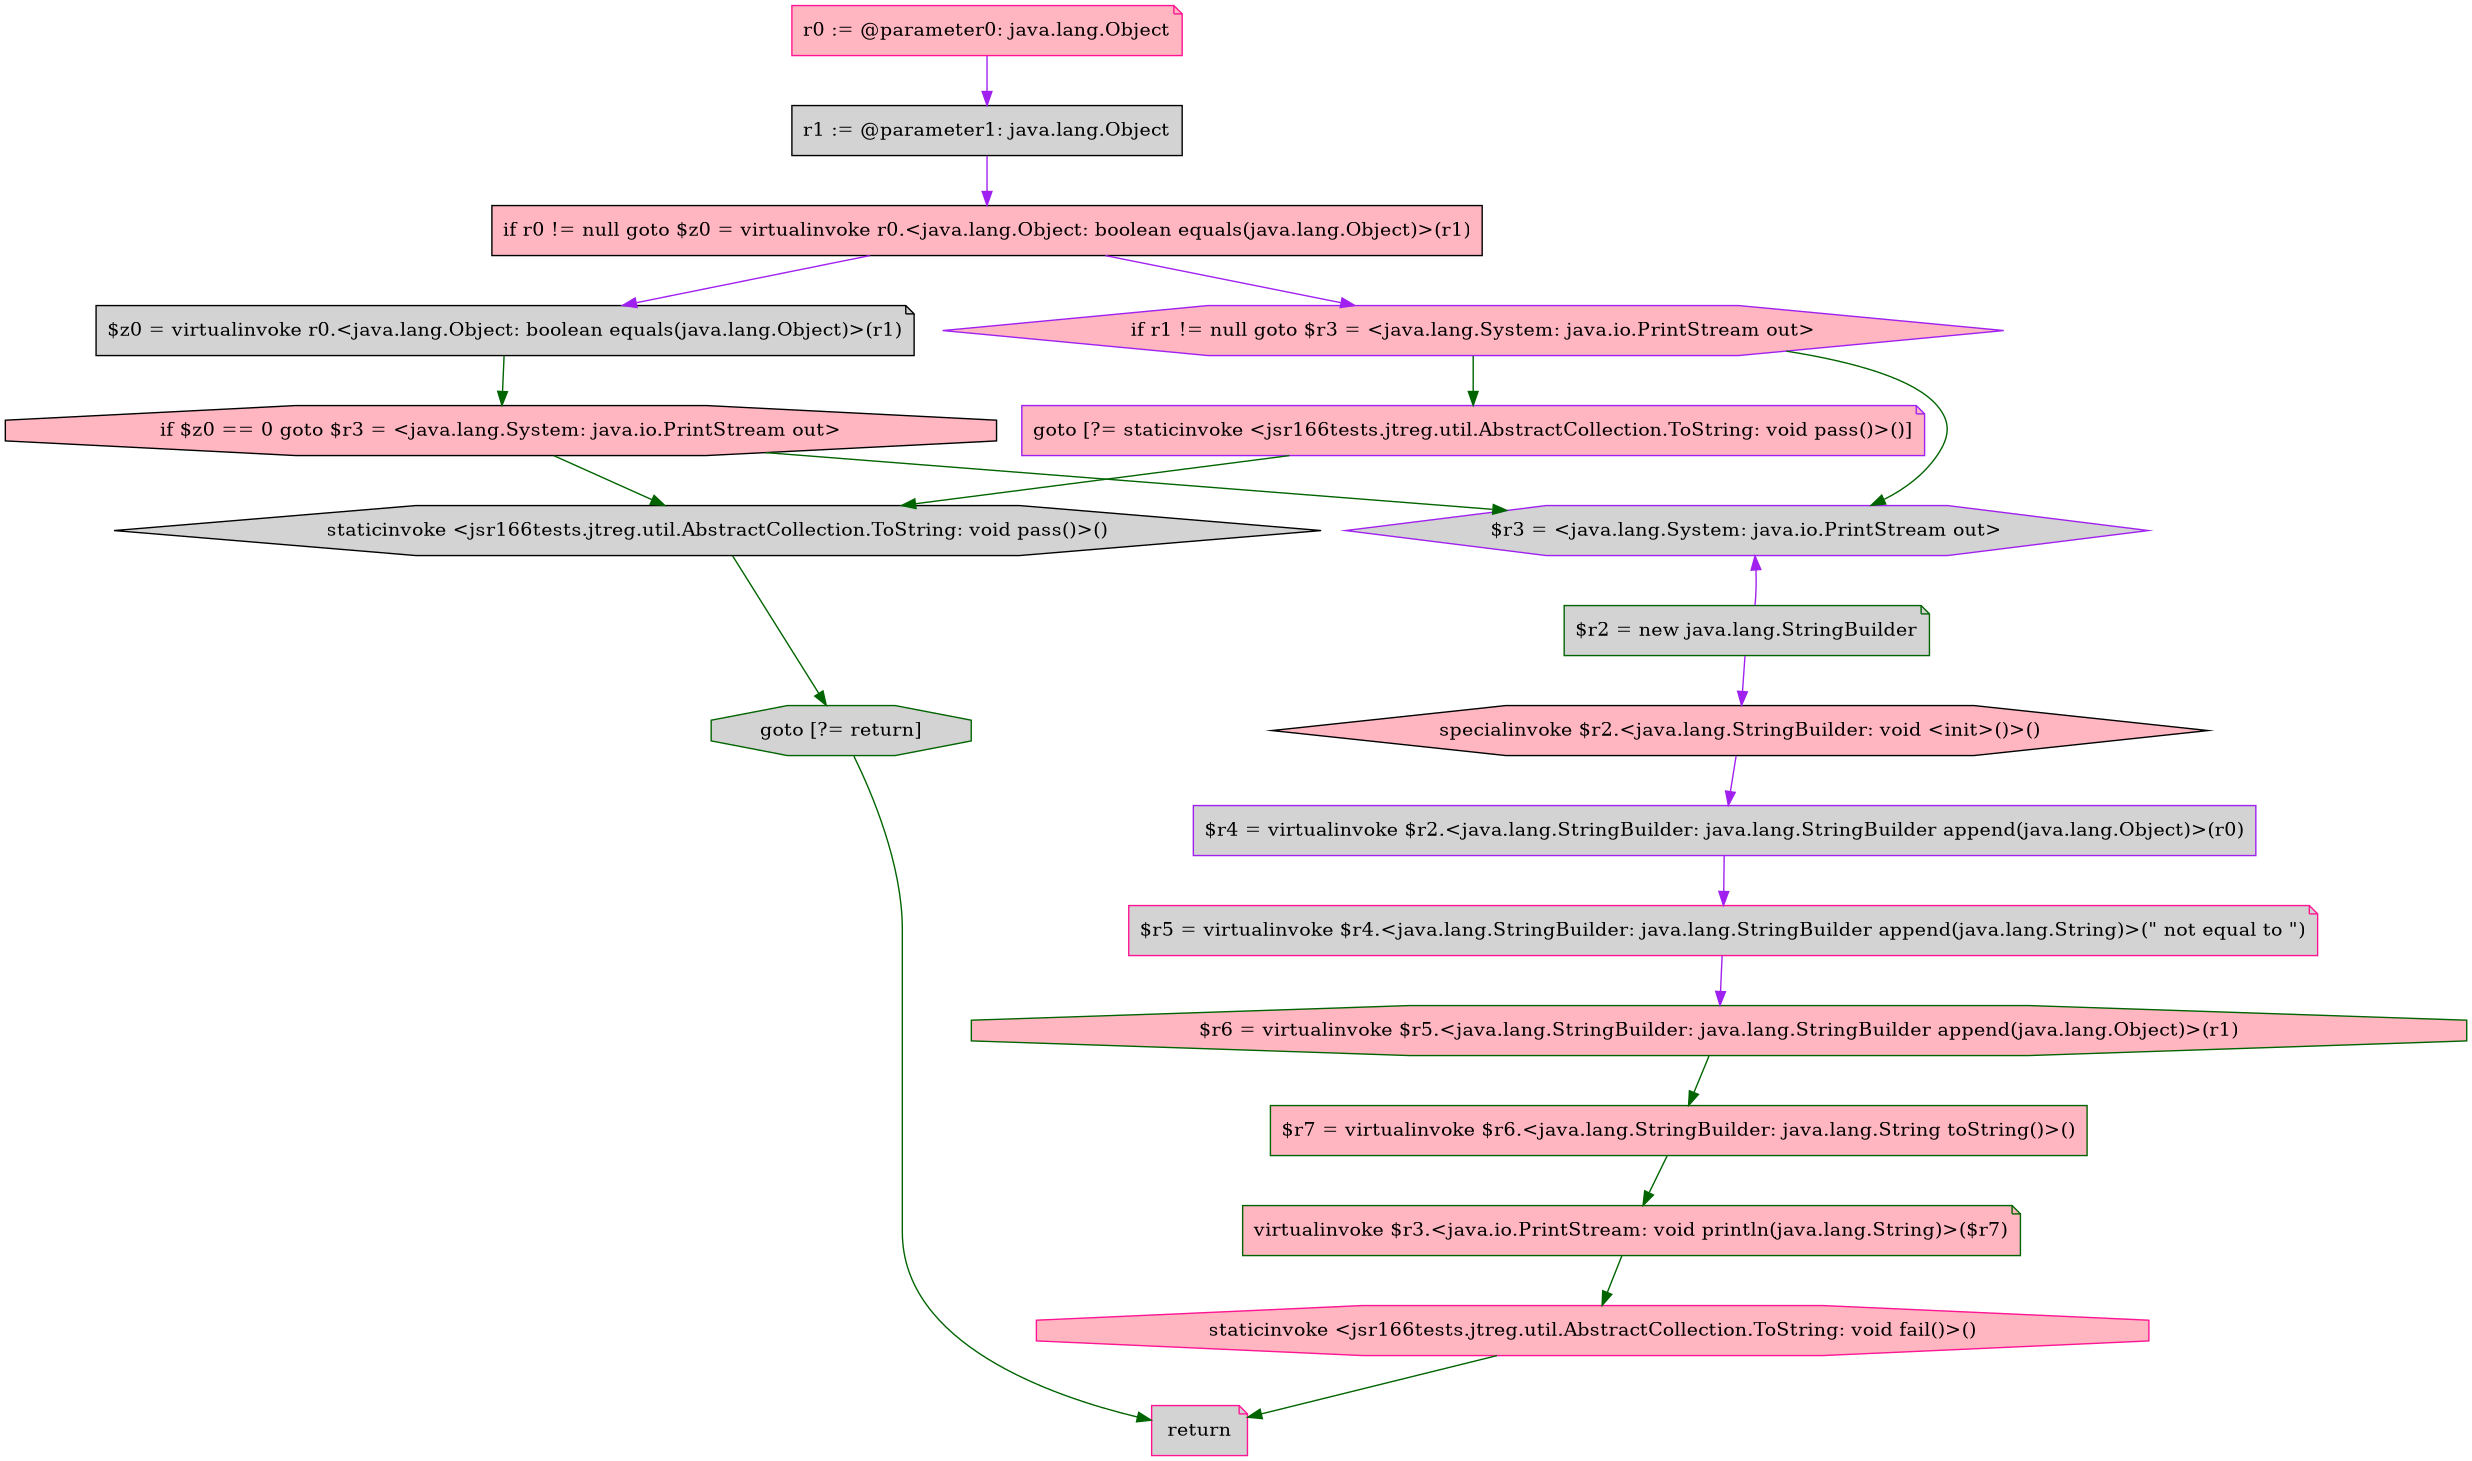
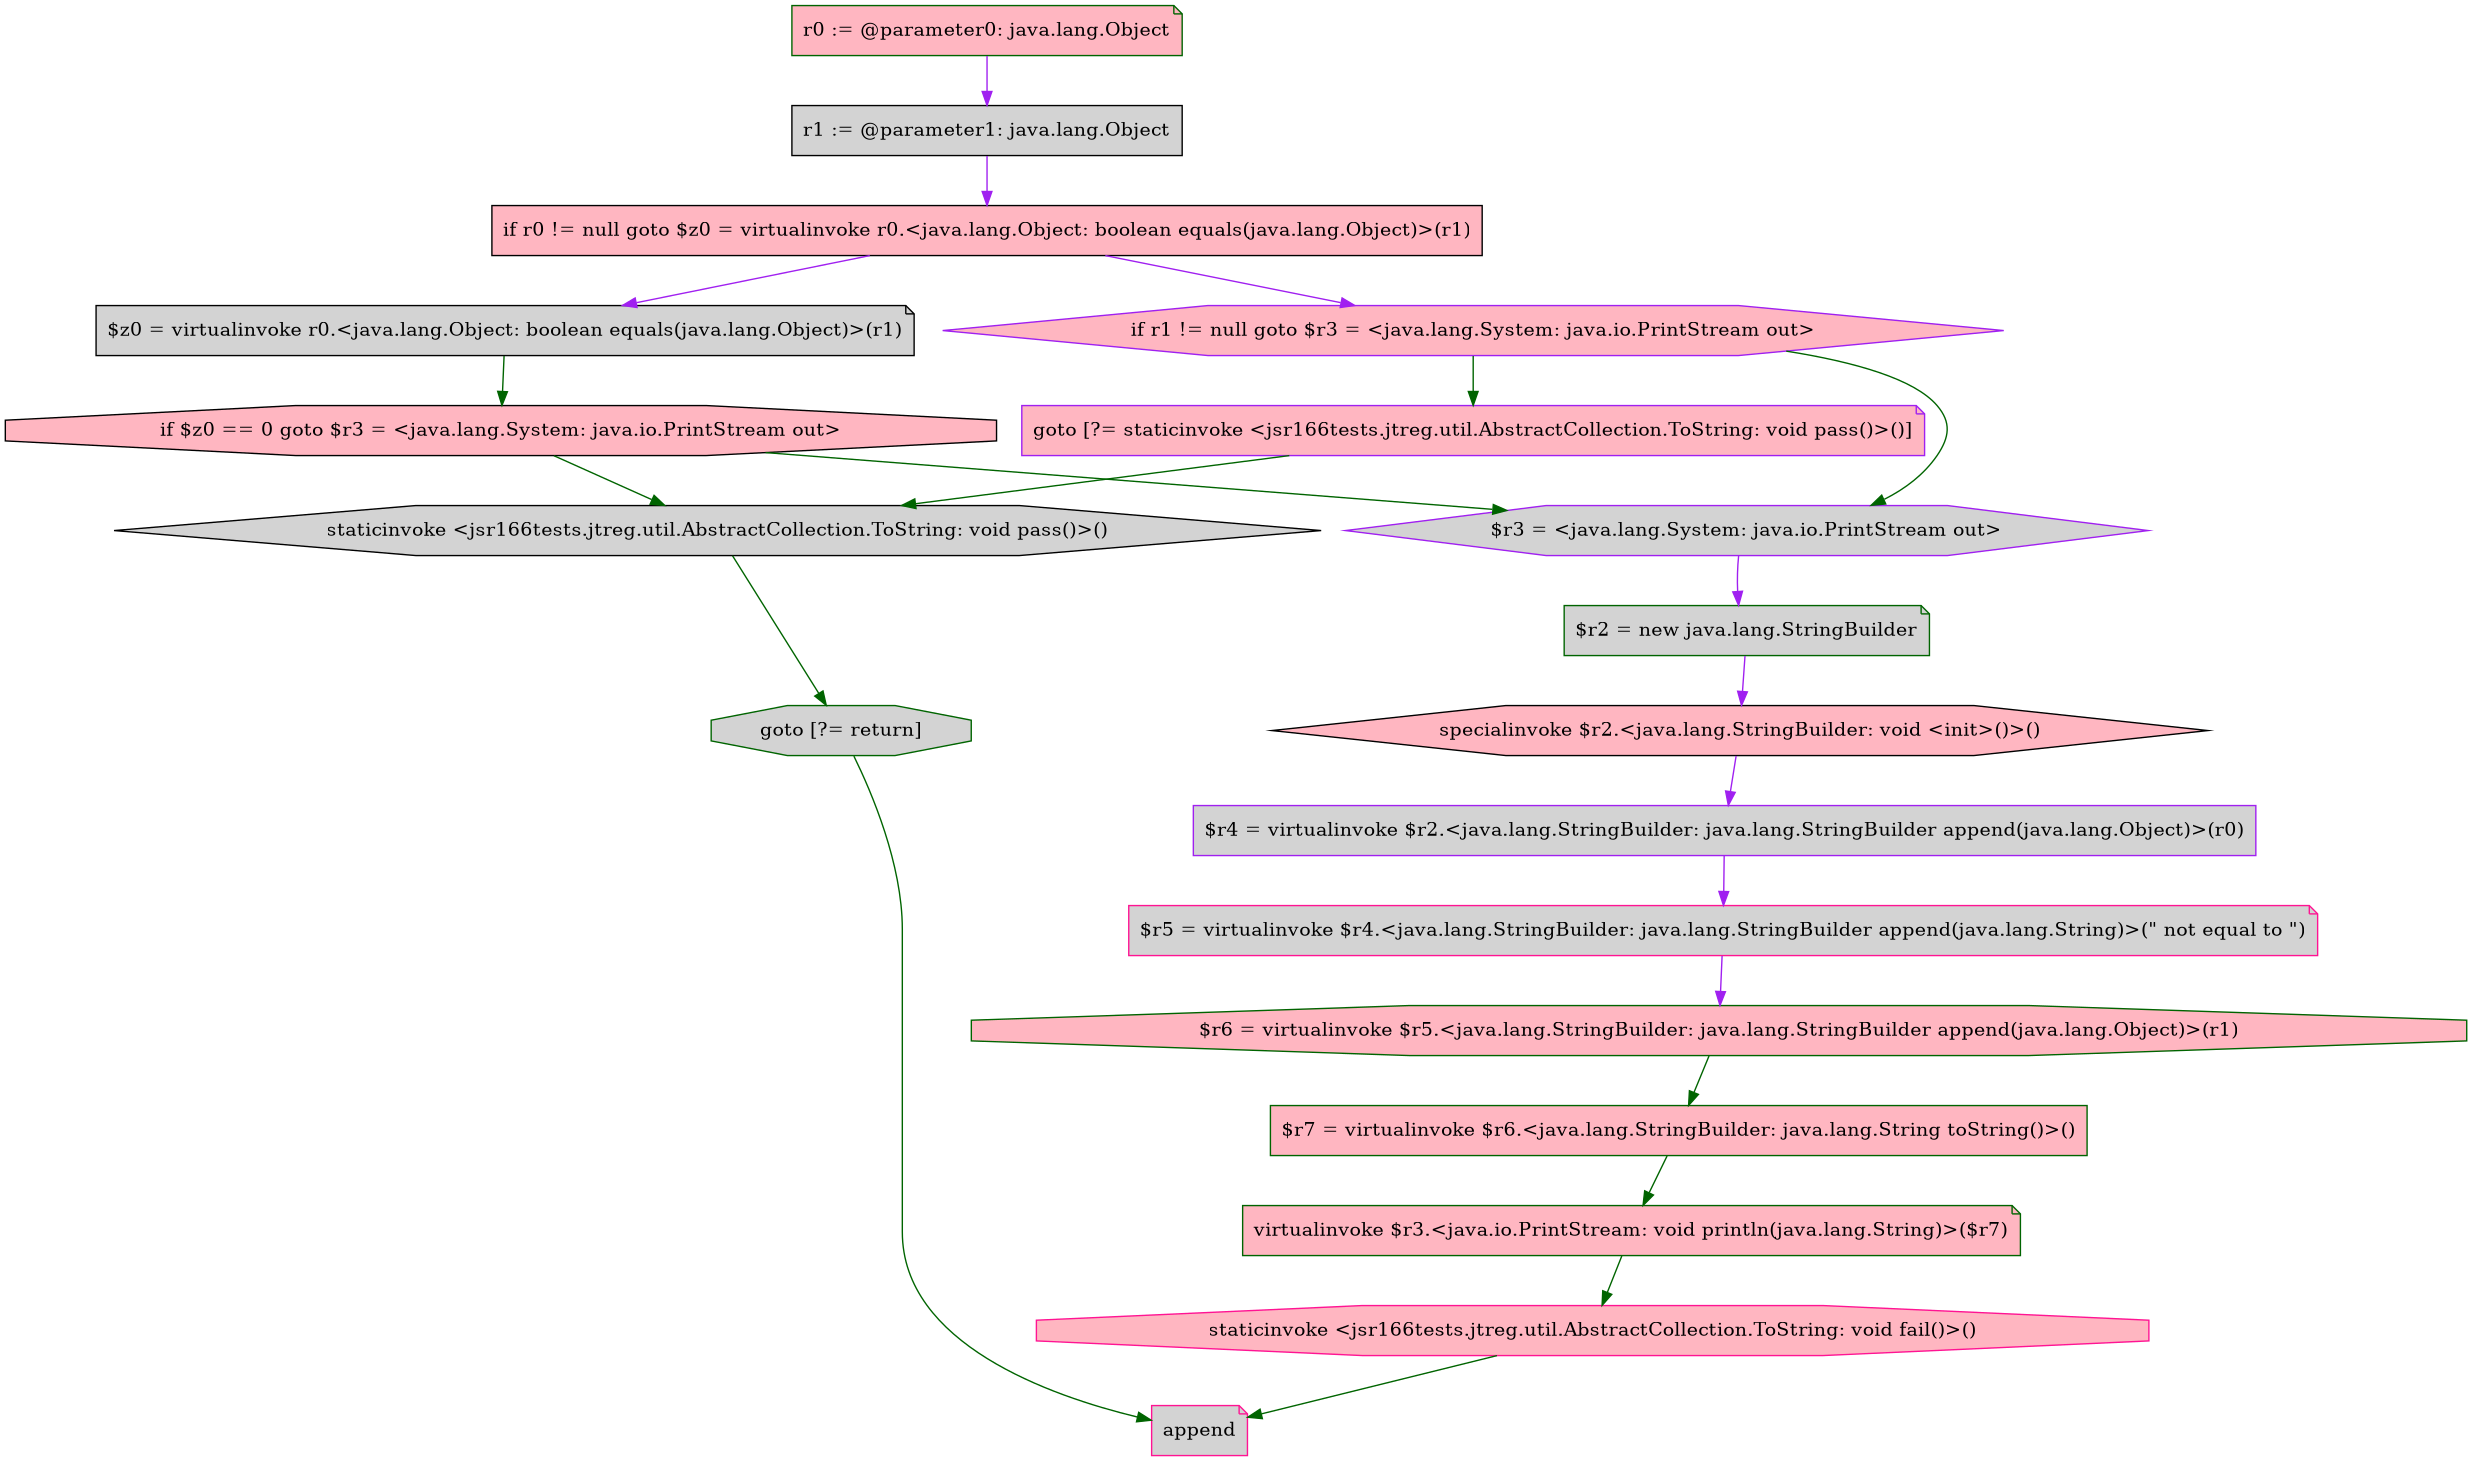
node "r0 := @parameter0: java.lang.Object": color deeppink -> darkgreen
edge "$r2 = new java.lang.StringBuilder" -> "$r3 = <java.lang.System: java.io.PrintStream out>": reversed
node "return": label "return" -> "append"
